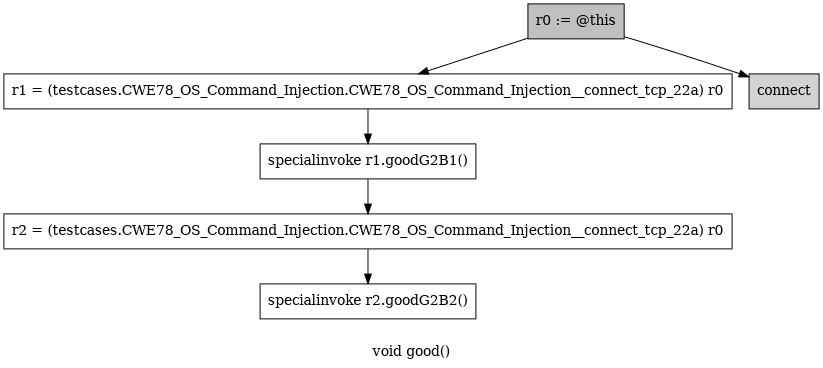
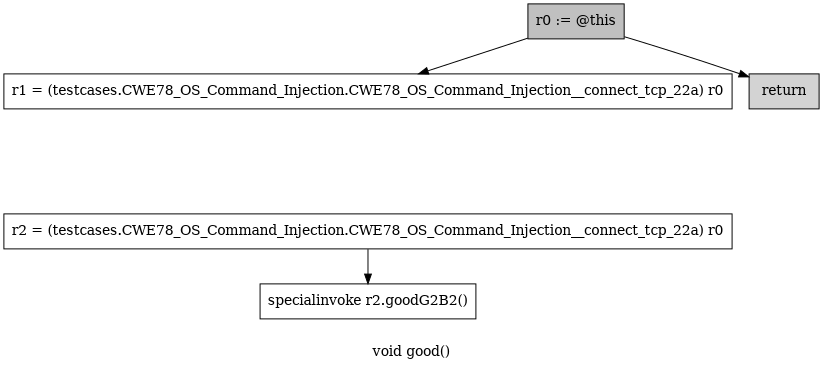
node "connect": label "connect" -> "return"
node "specialinvoke r1.goodG2B1()": removed
